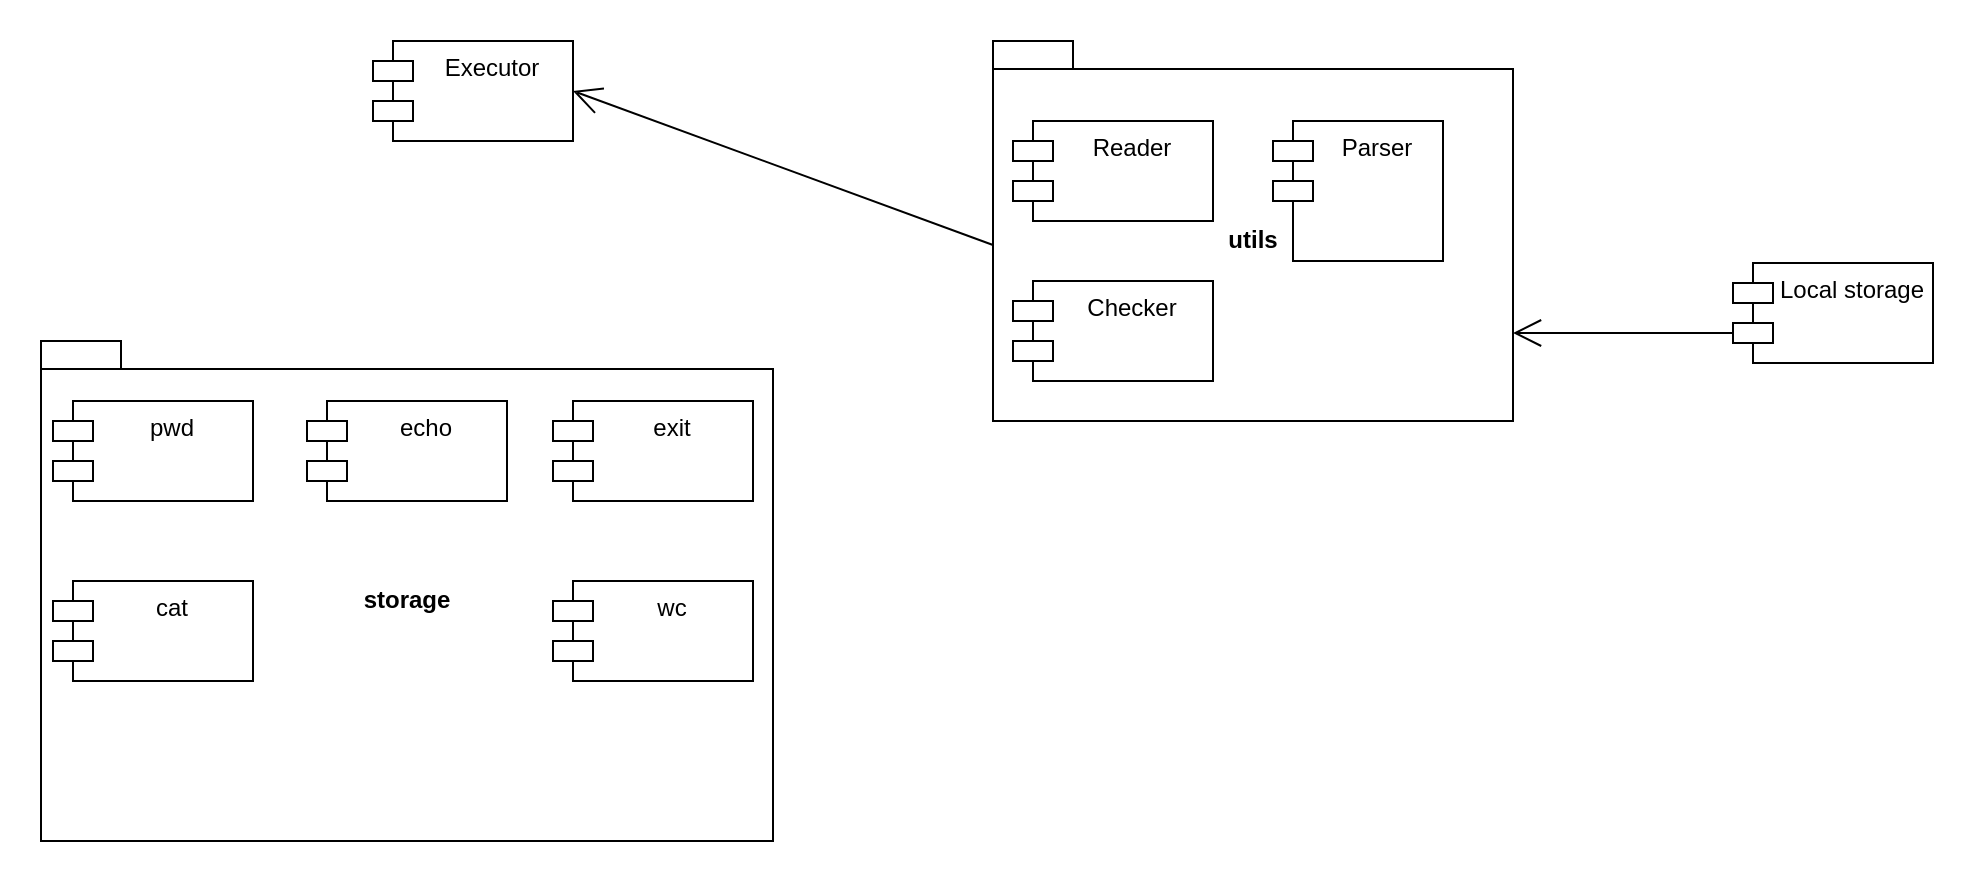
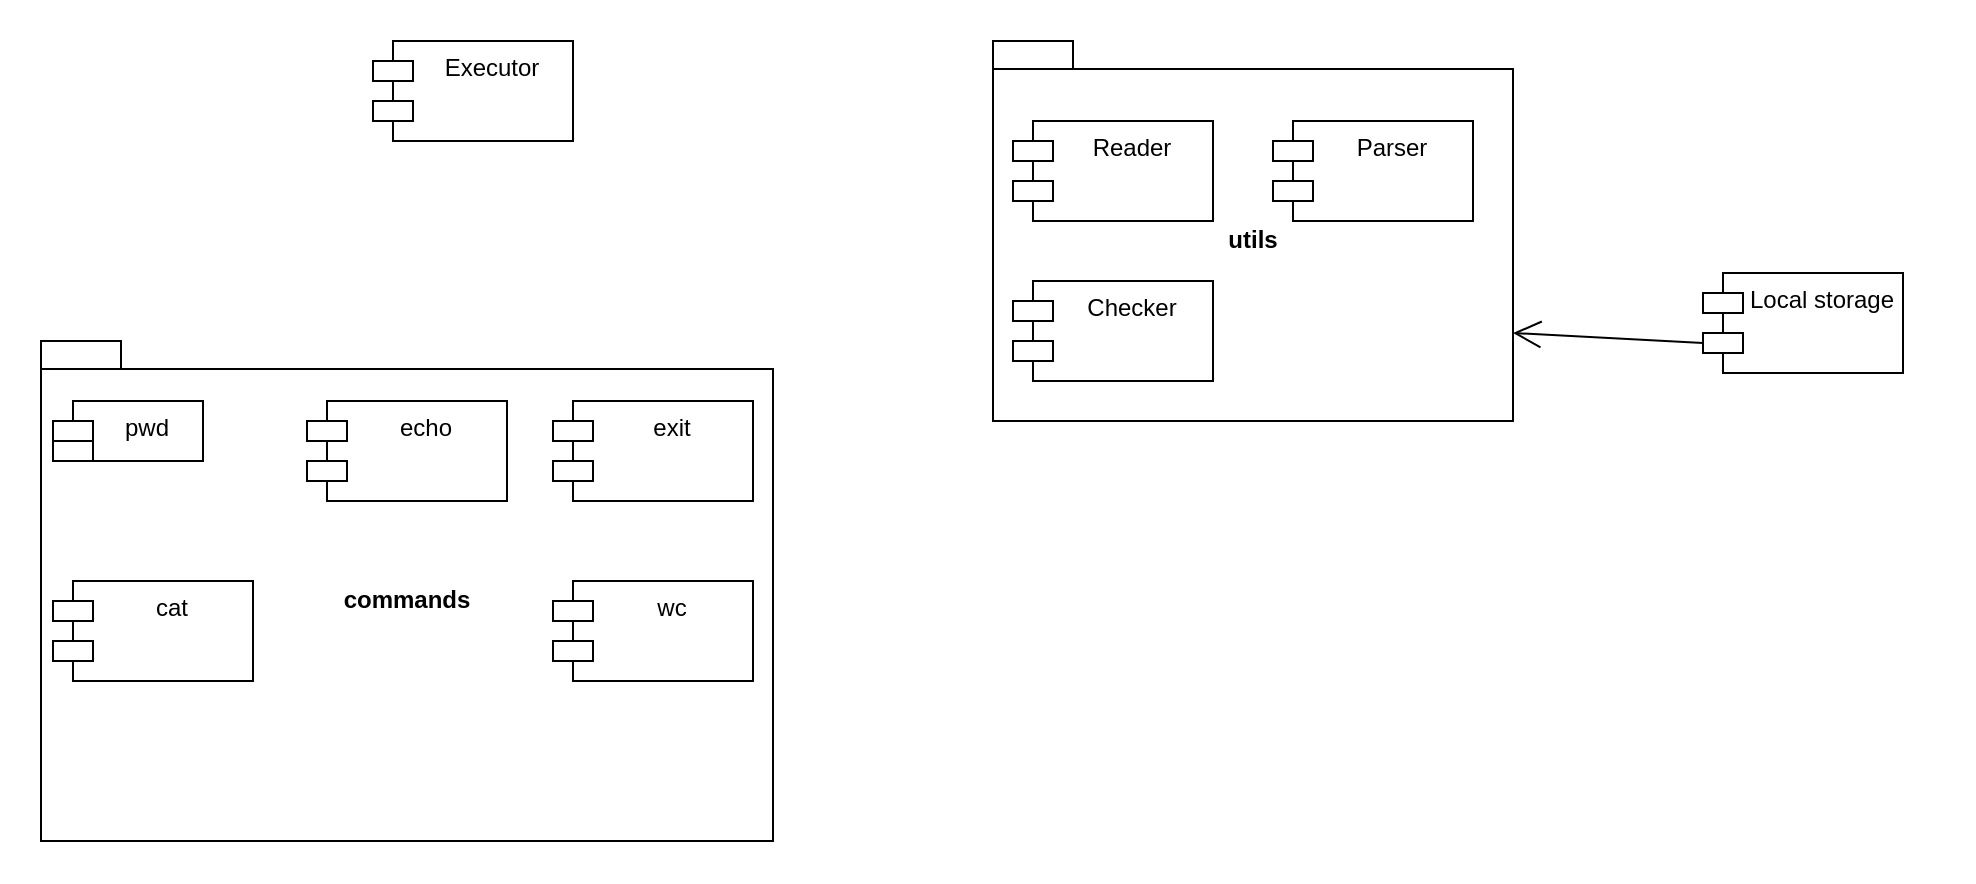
edge "utils" -> "Executor": removed
node "Parser": size 170x140 -> 200x100
node "Local storage": moved (1833, 313) -> (1803, 323)
node "pwd": size 200x100 -> 150x60
node "storage": label "storage" -> "commands"
